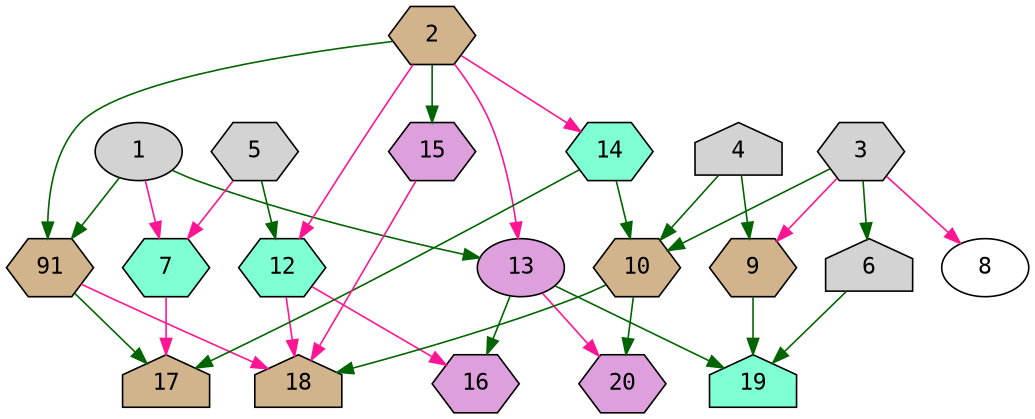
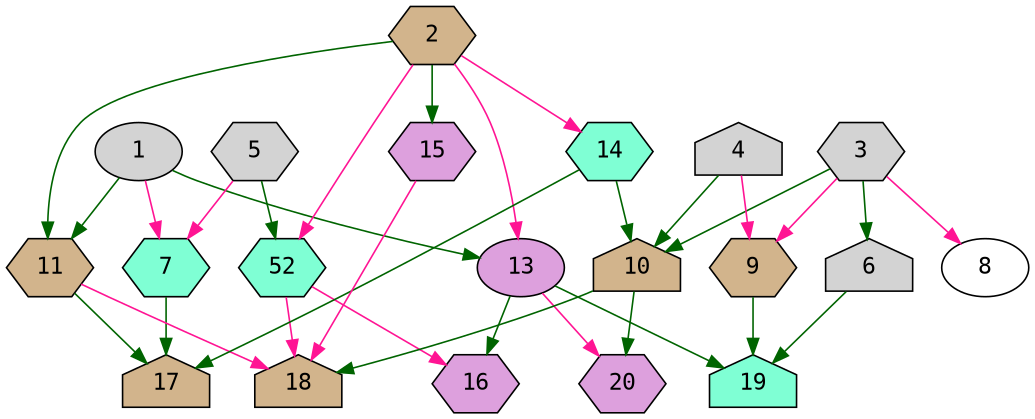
edge "4" -> "9": color darkgreen -> deeppink
node "91": label "91" -> "11"
node "12": label "12" -> "52"
node "10": shape hexagon -> house
edge "7" -> "17": color deeppink -> darkgreen
